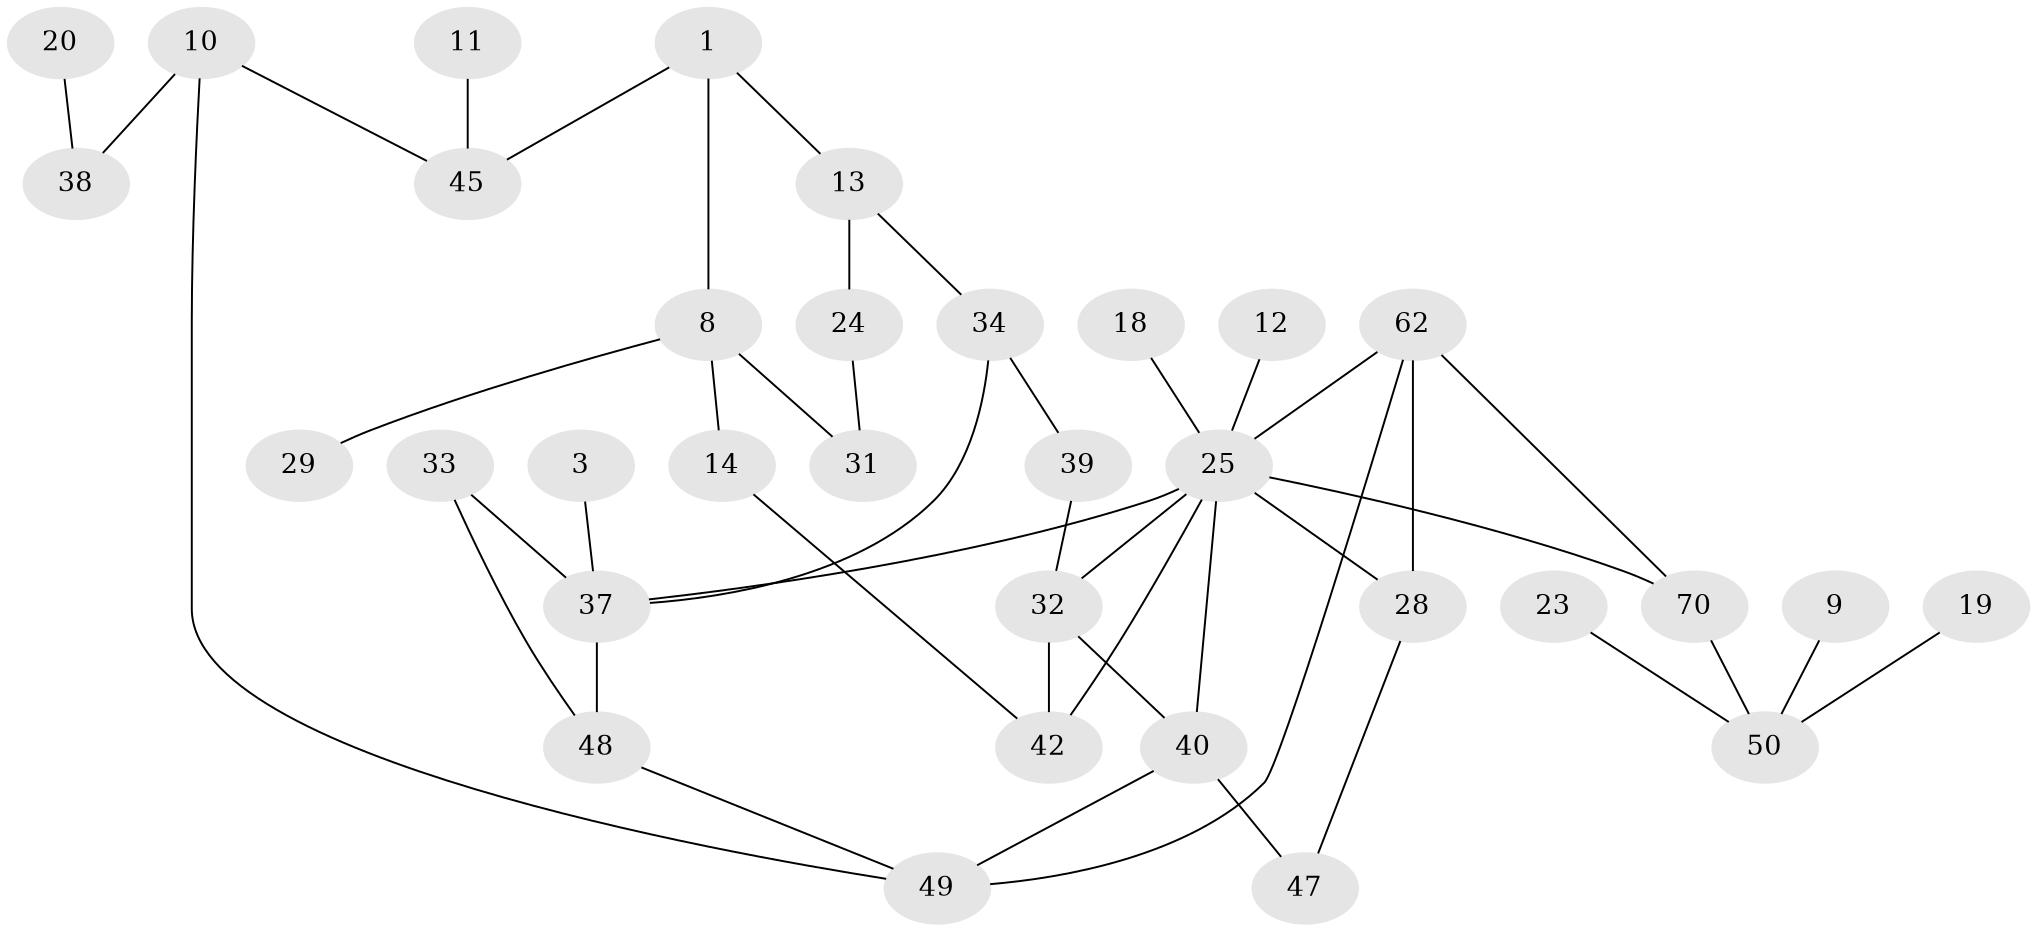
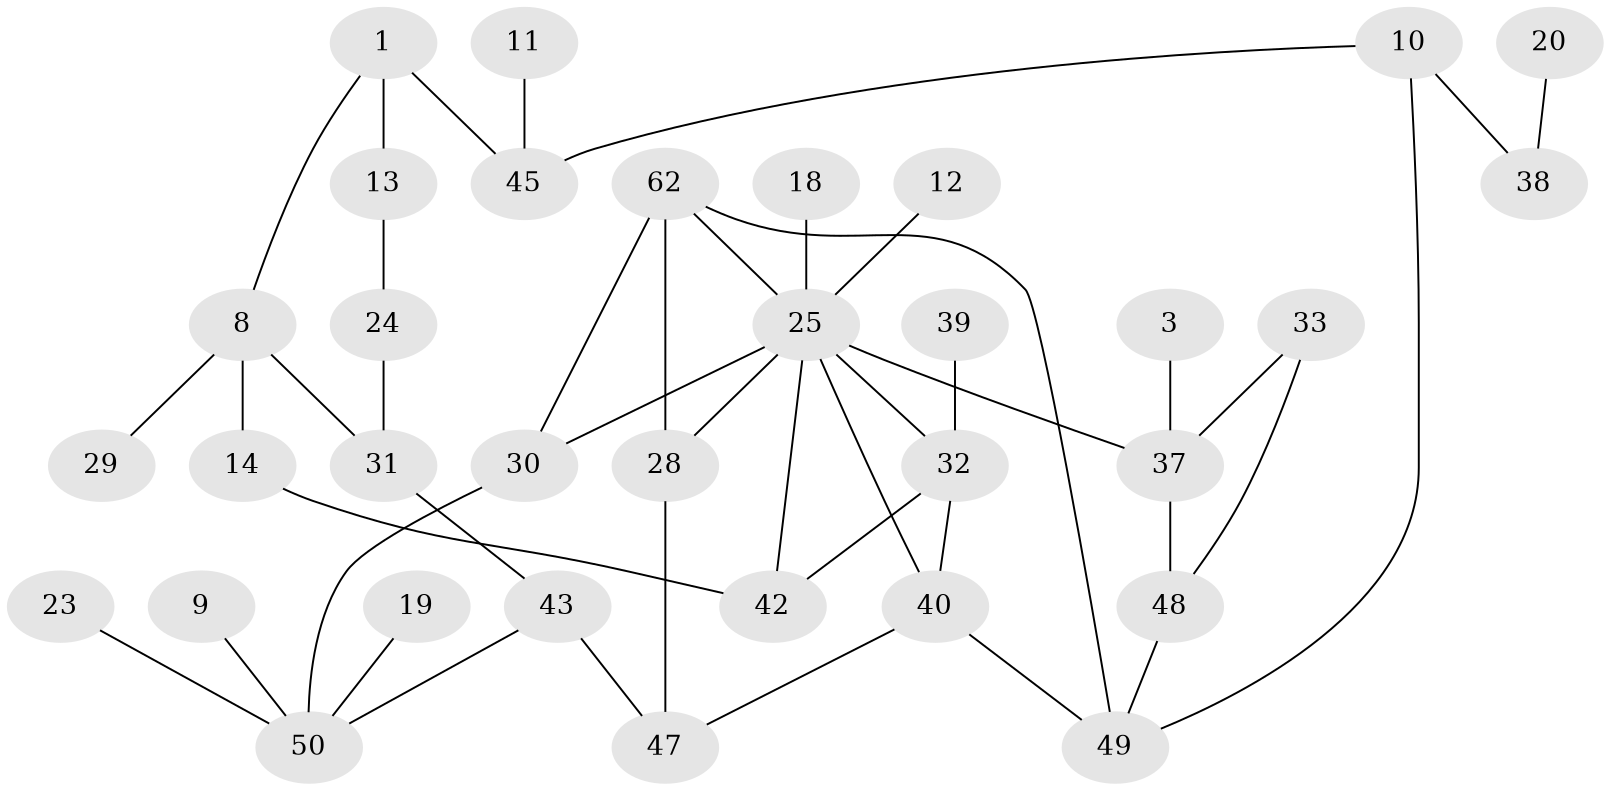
node "34": removed
node "43": added
node "70": label "70" -> "30"
